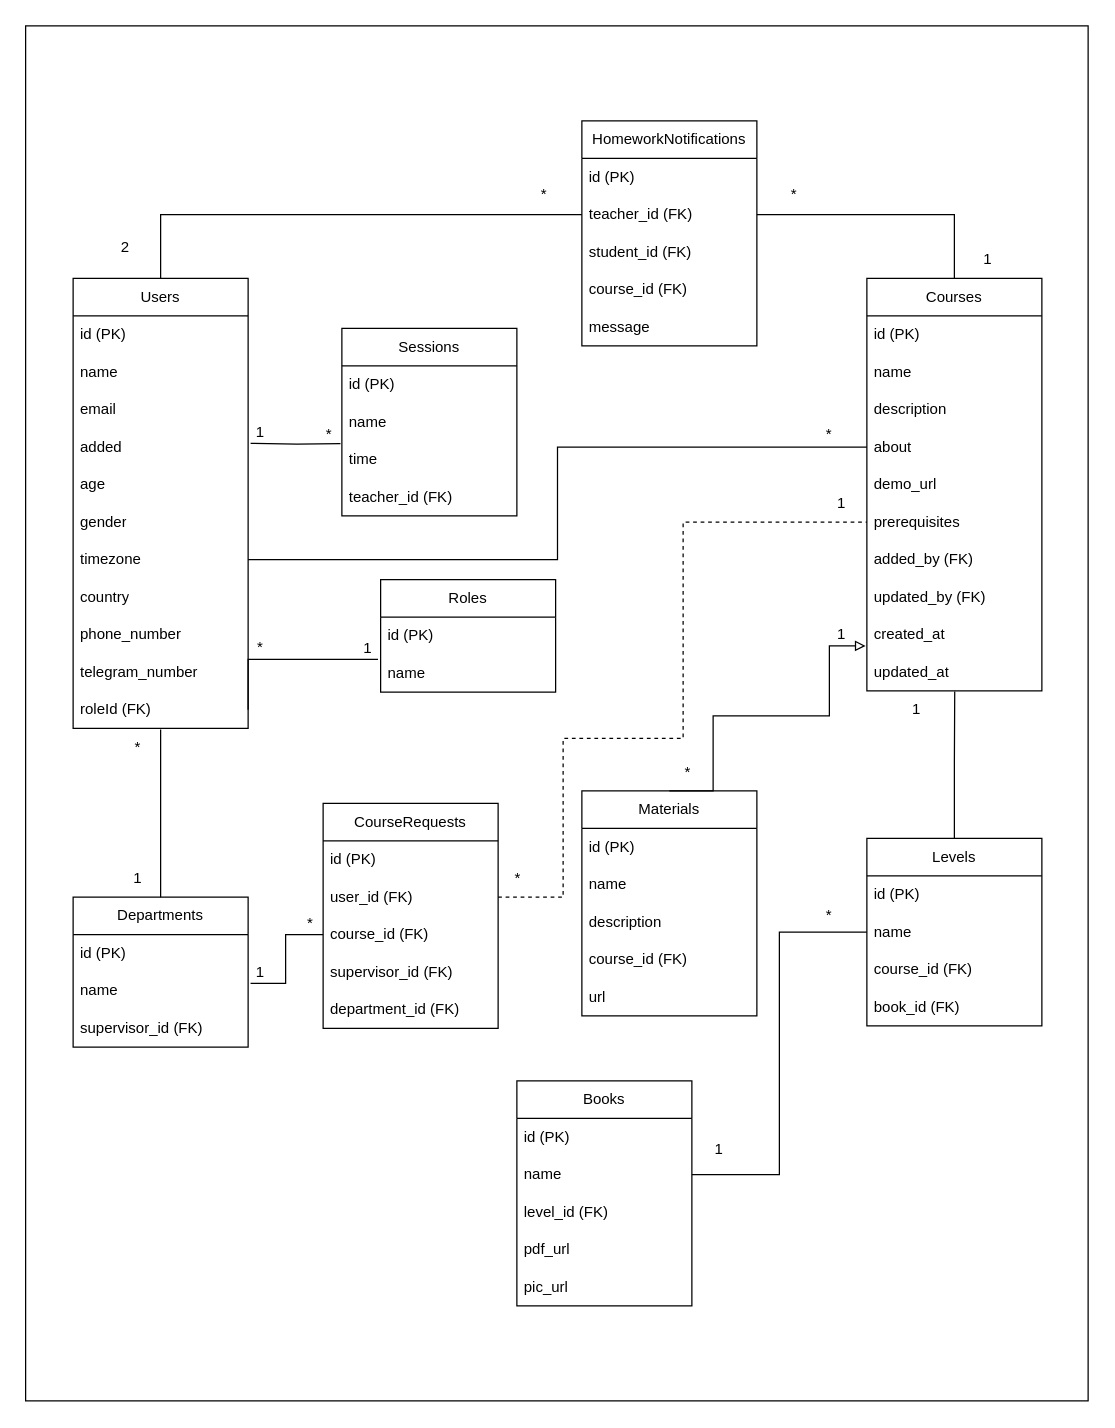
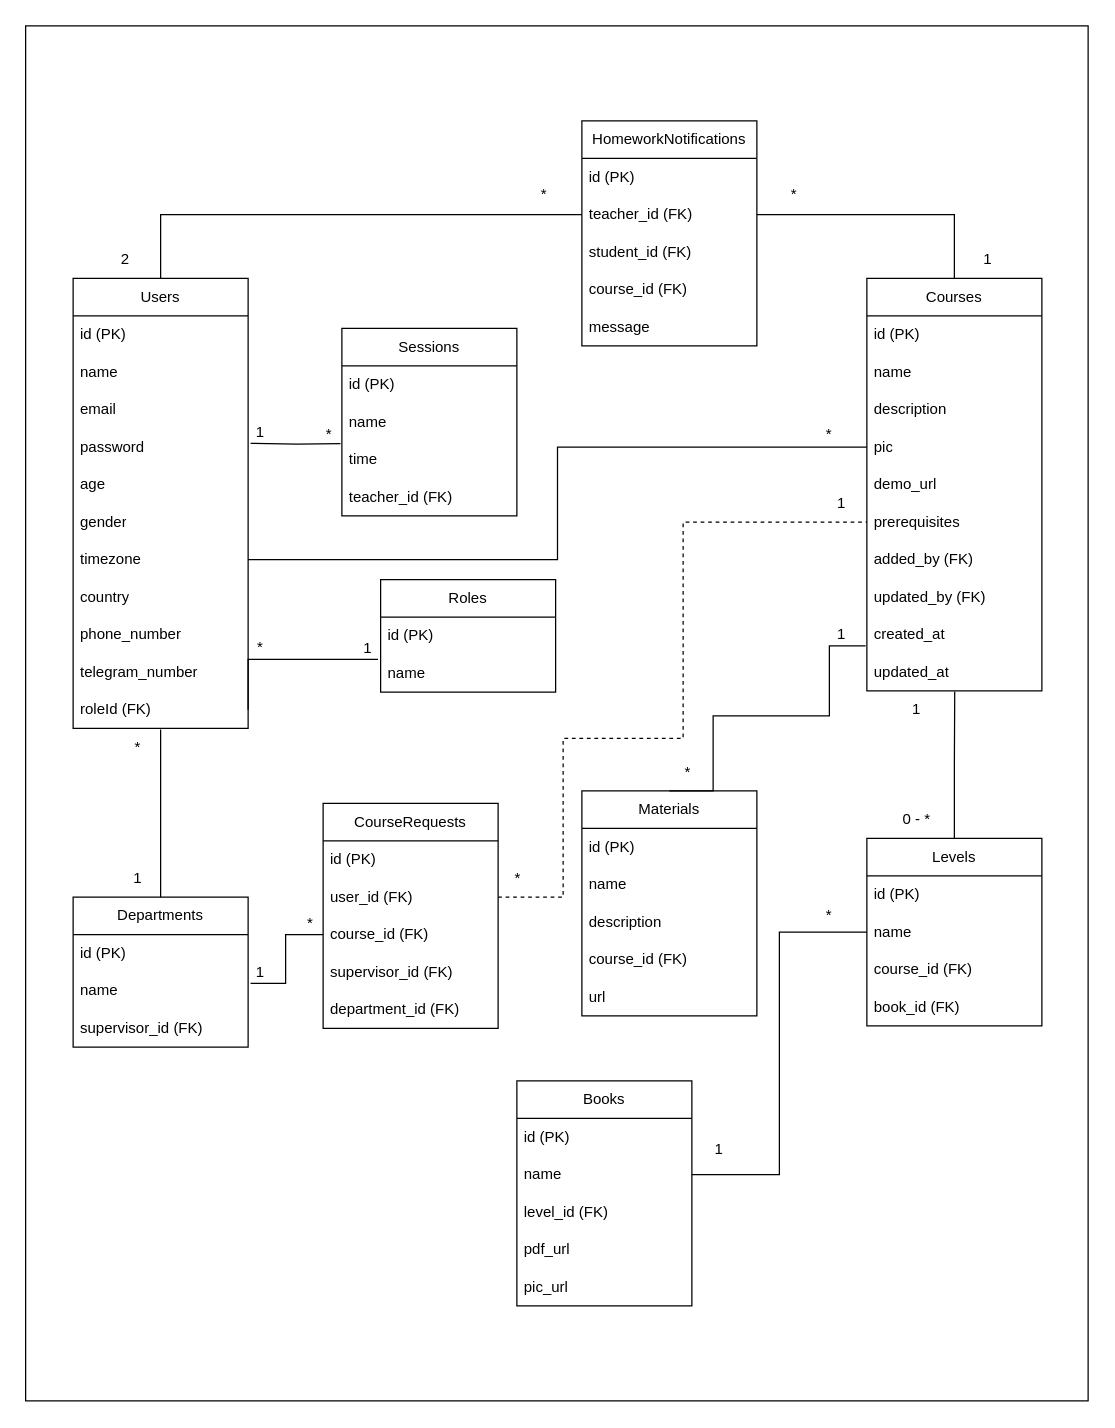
node "2": moved (126, 247) -> (126, 259)
node "added": label "added" -> "password"
node "about": label "about" -> "pic"
edge "Materials" -> "created_at": arrowhead block -> none
node "0 - *": added
